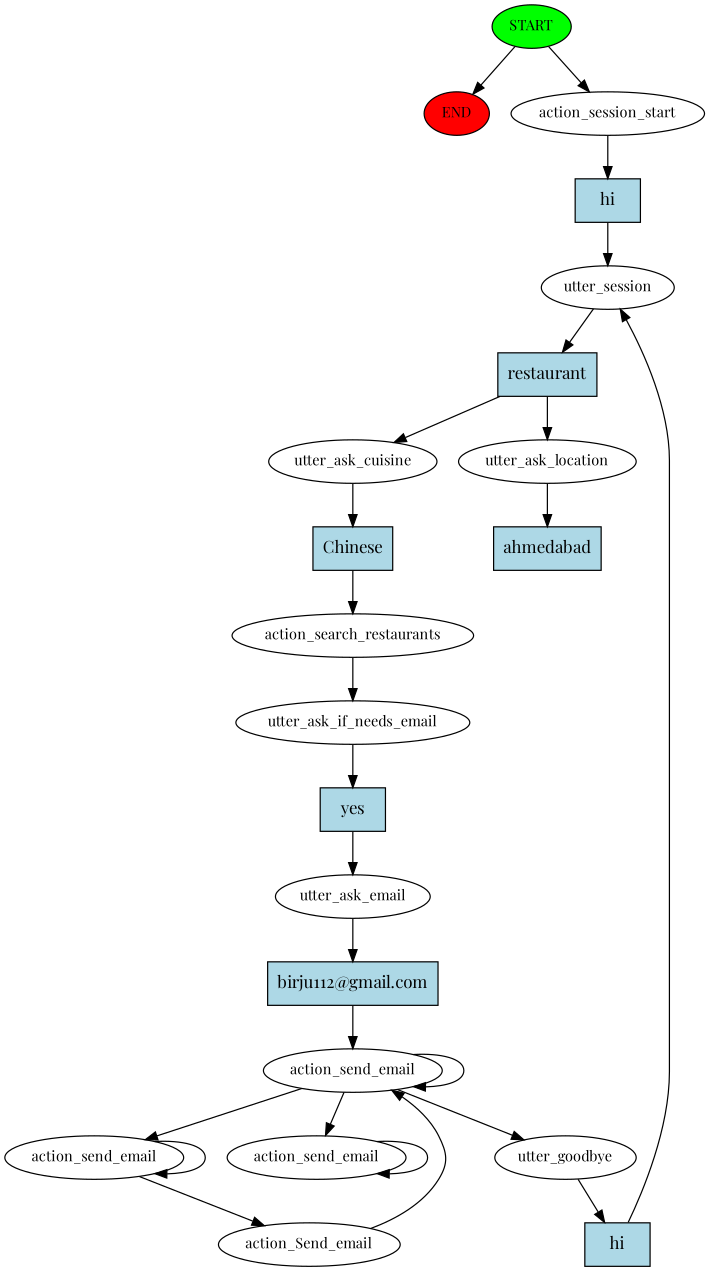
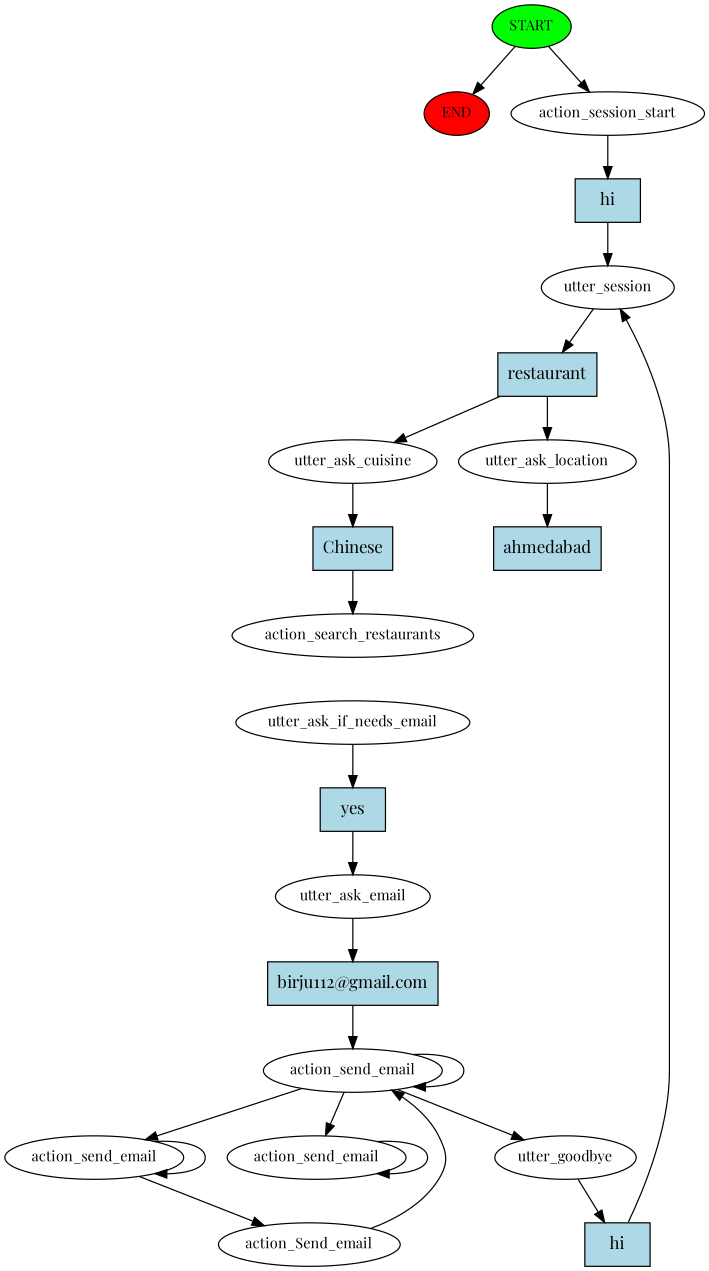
edge "action_search_restaurants" -> "utter_ask_if_needs_email": removed
